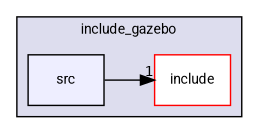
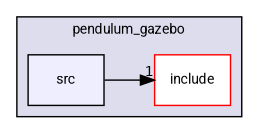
cluster "include_gazebo": label "include_gazebo" -> "pendulum_gazebo"
